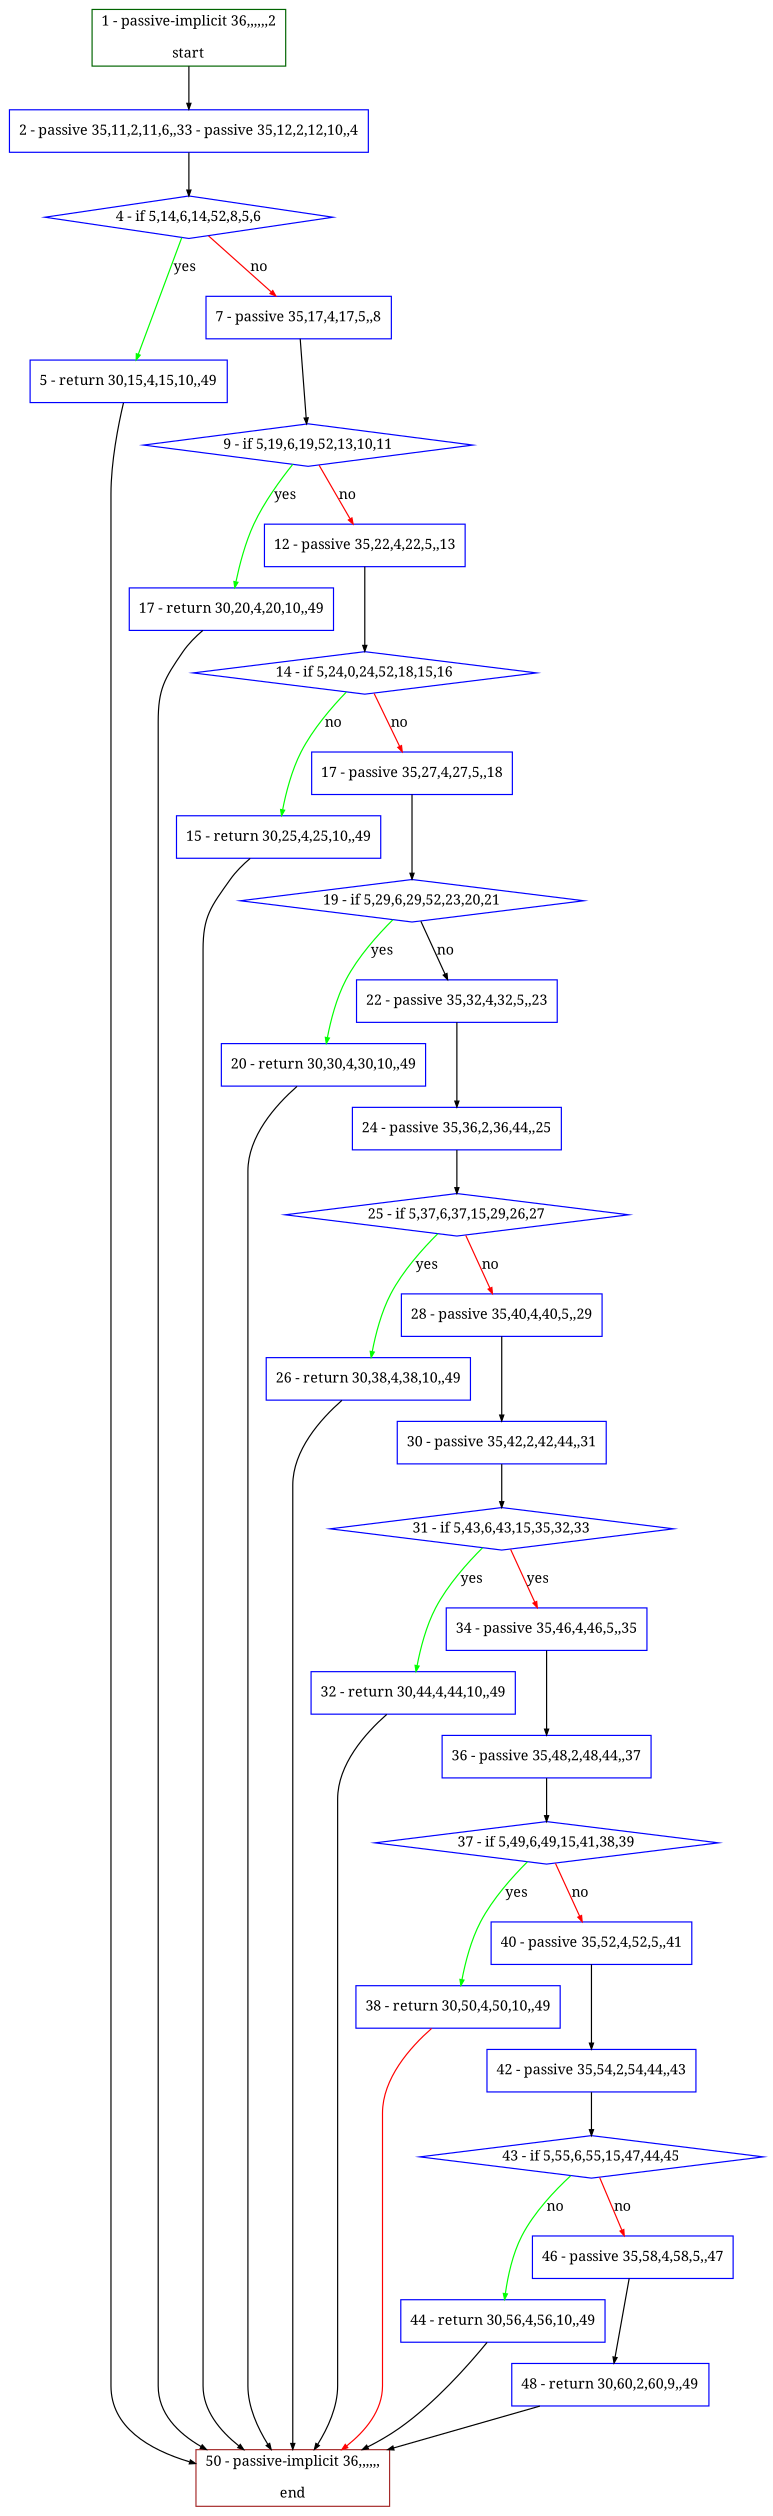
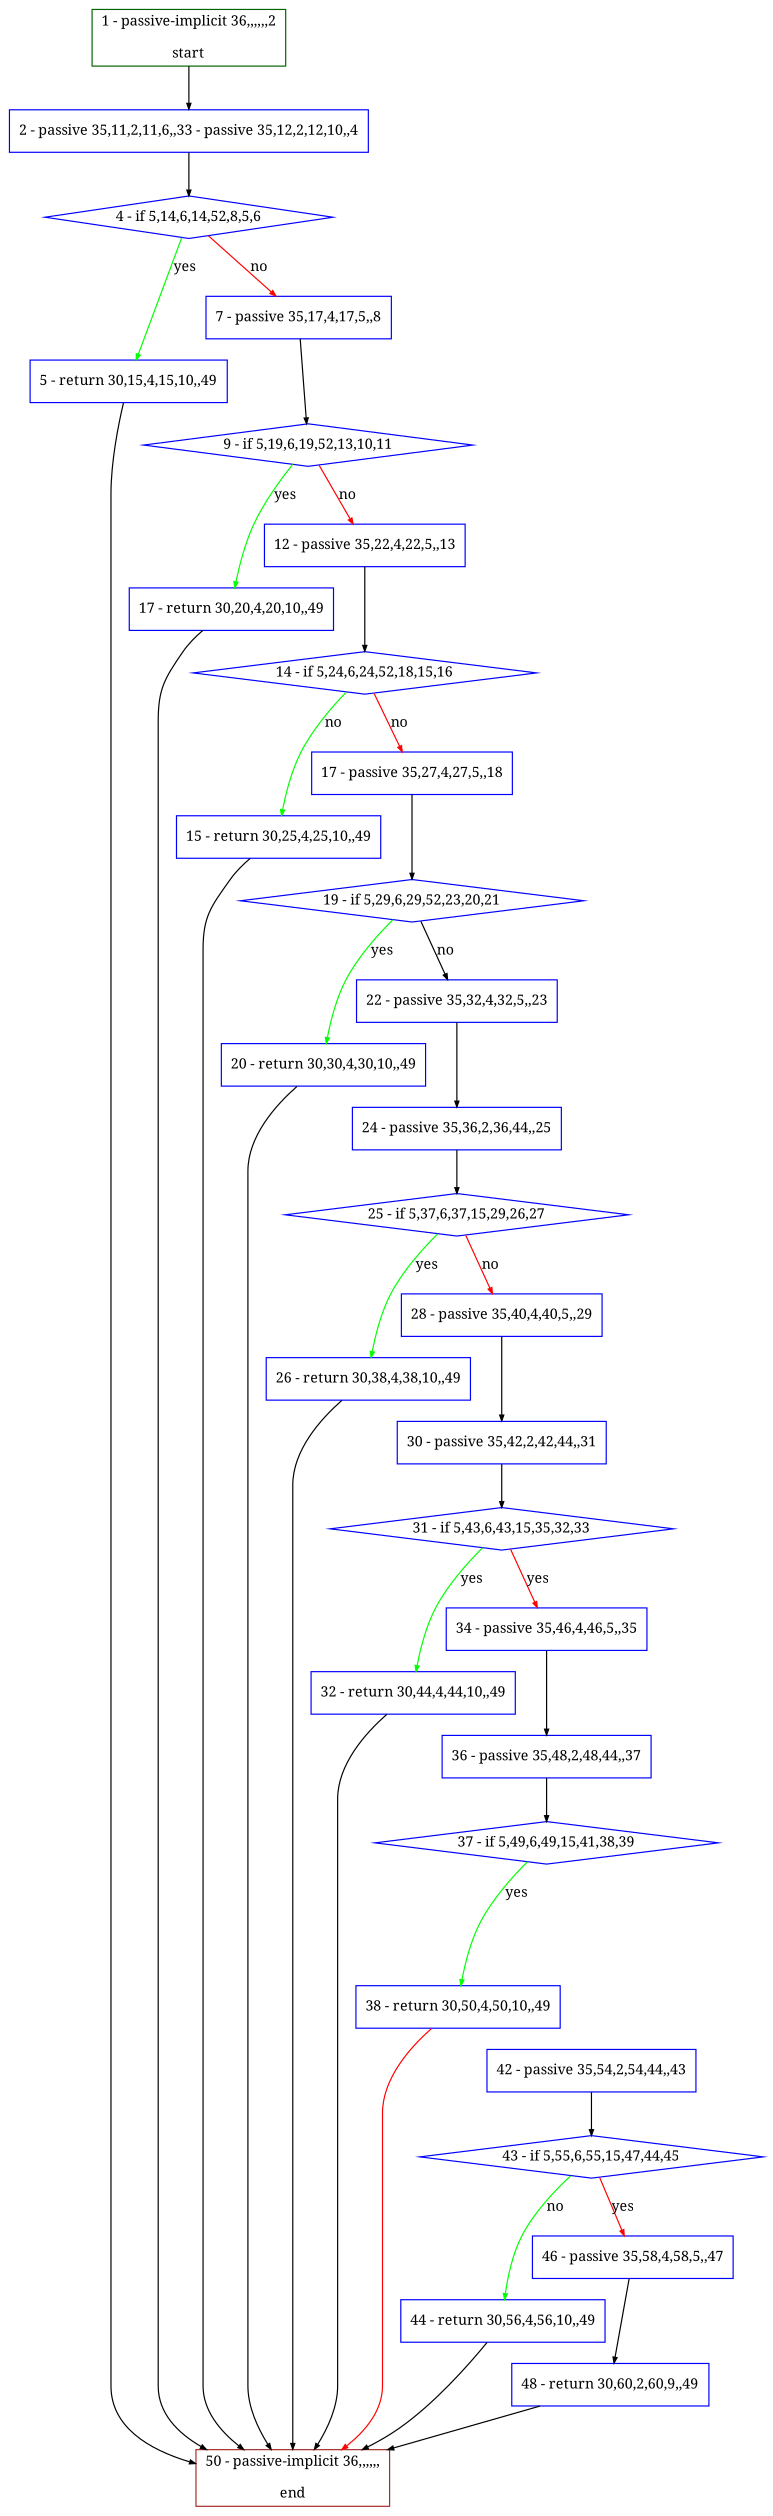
node "14 - if 5,24,0,24,52,18,15,16": label "14 - if 5,24,0,24,52,18,15,16" -> "14 - if 5,24,6,24,52,18,15,16"
node "40 - passive 35,52,4,52,5,,41": removed
edge "43 - if 5,55,6,55,15,47,44,45" -> "46 - passive 35,58,4,58,5,,47": label "no" -> "yes"
